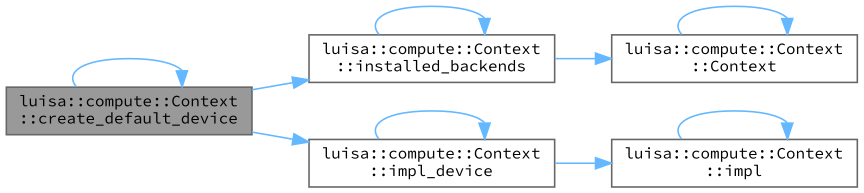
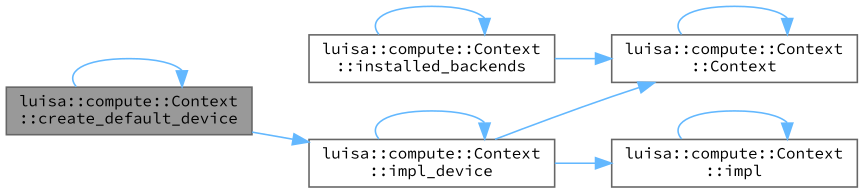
edge "luisa::compute::Context ::create_default_device" -> "luisa::compute::Context ::installed_backends": removed
edge "luisa::compute::Context ::impl_device" -> "luisa::compute::Context ::Context": added
